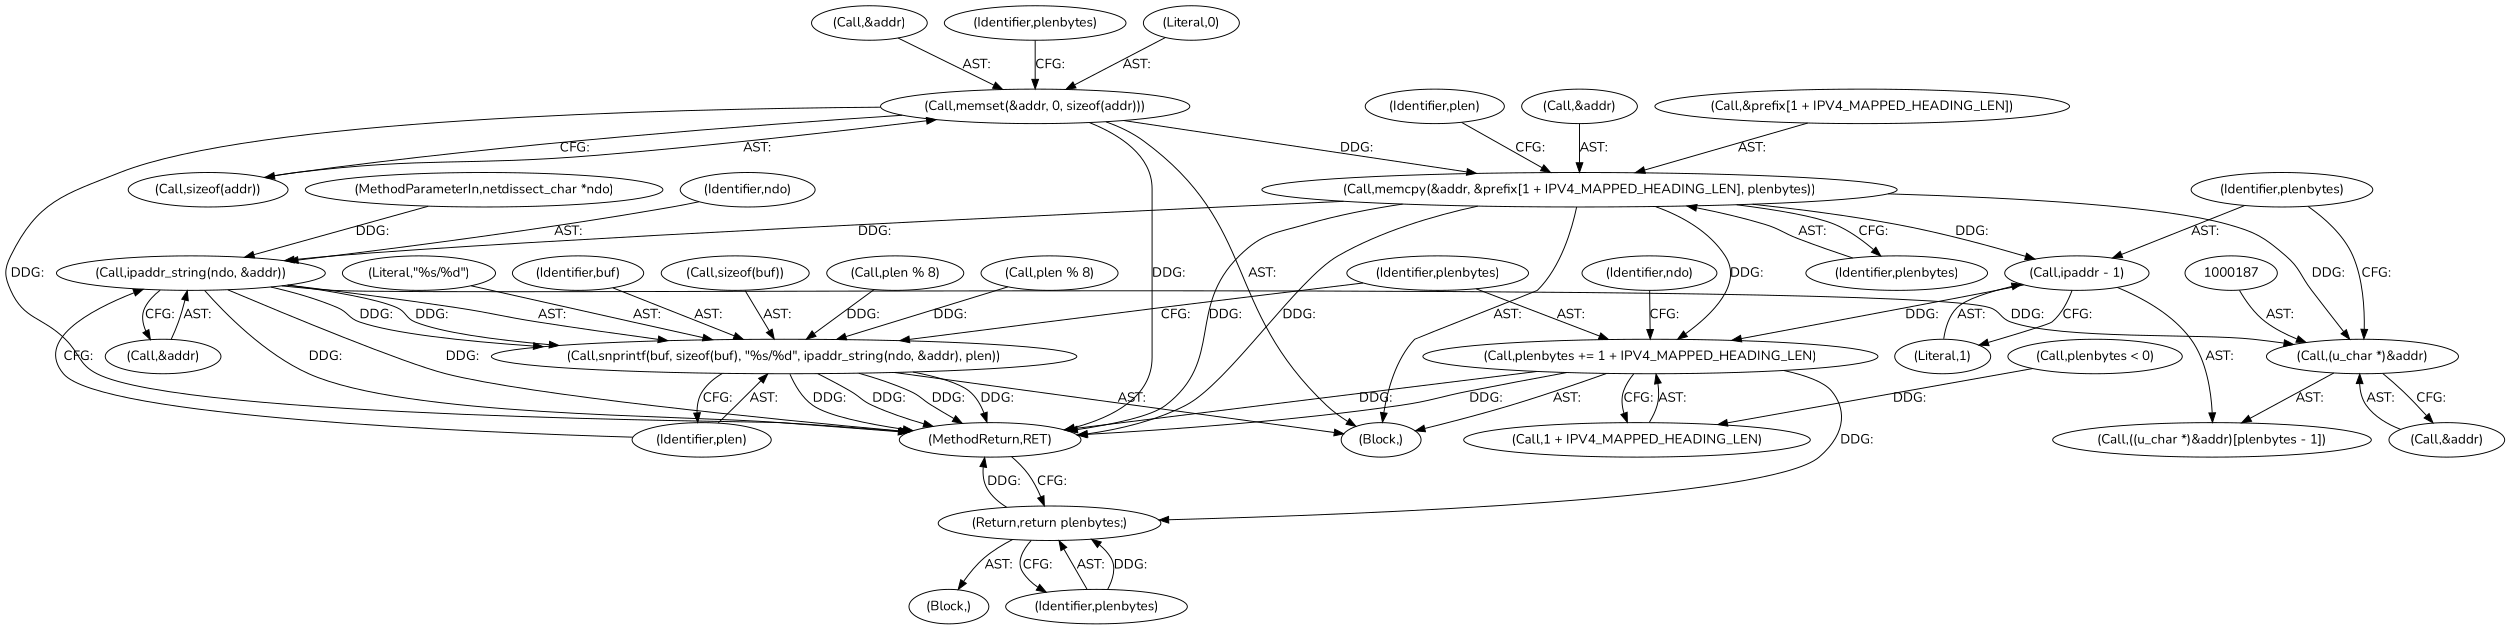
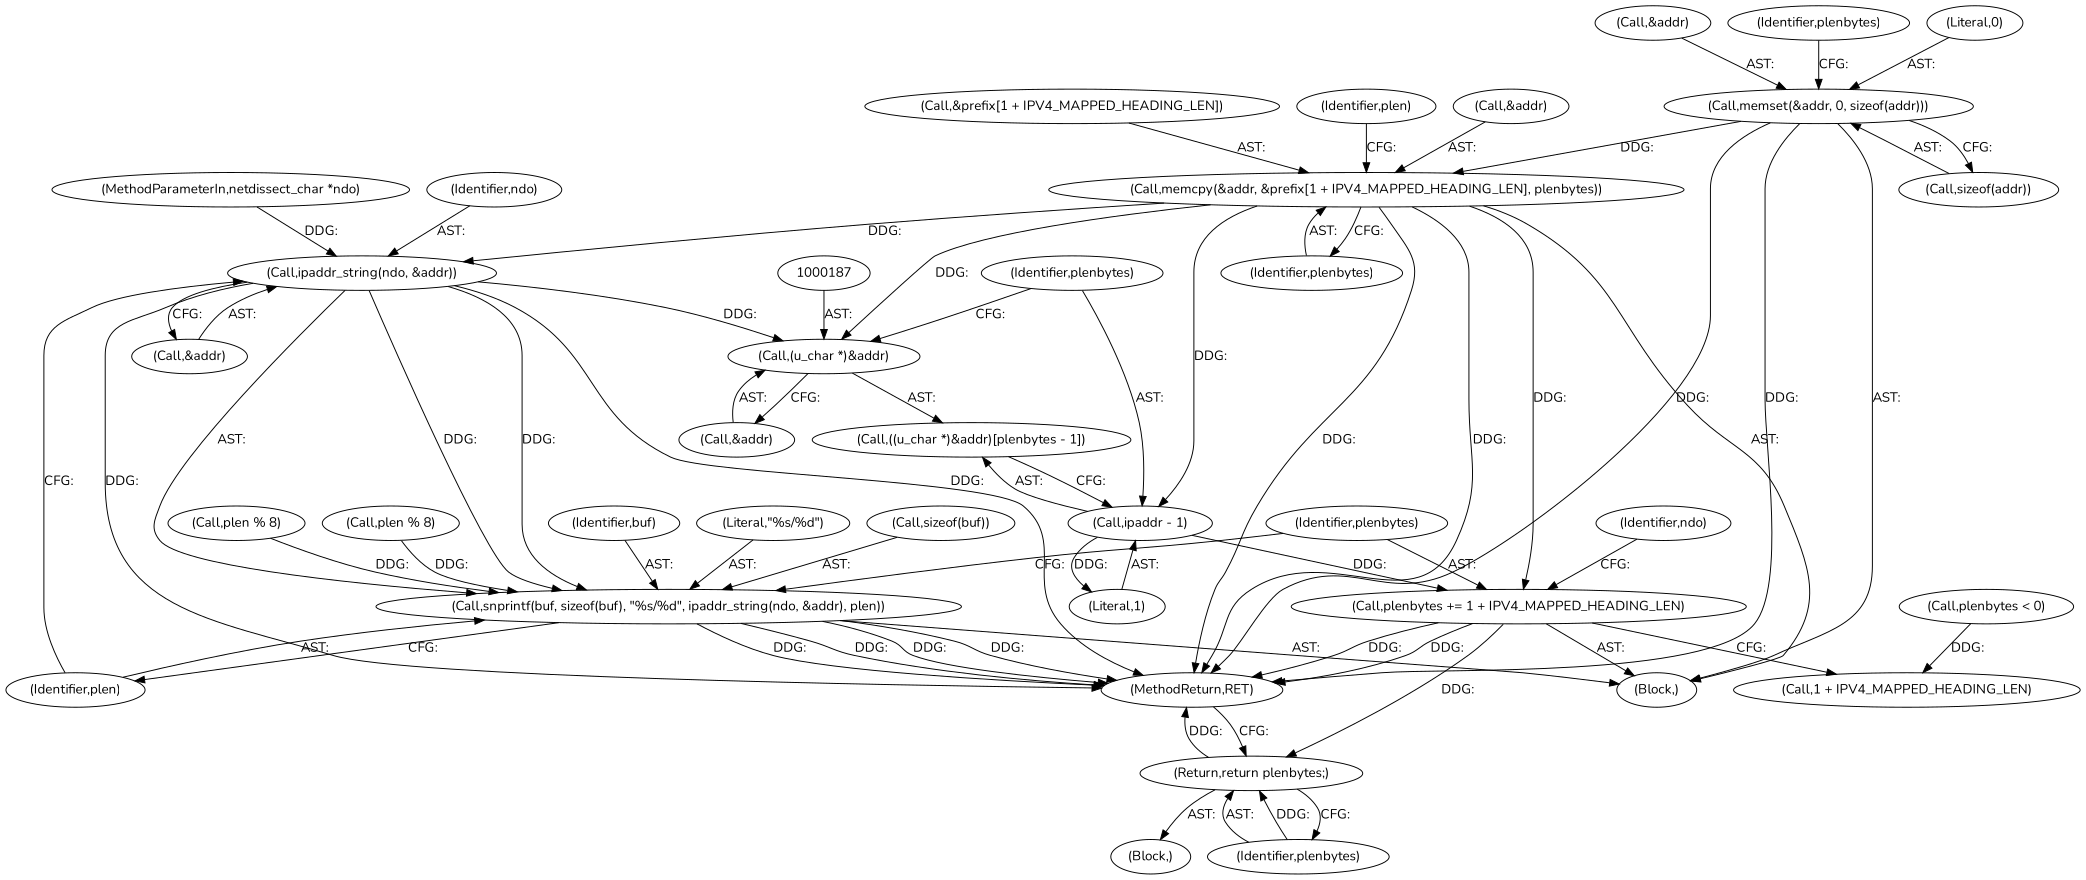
edge "(Call,ipaddr - 1)" -> "(Literal,1)": label "CFG: " -> "DDG: "
edge "(Call,1 + IPV4_MAPPED_HEADING_LEN)" -> "(Call,plenbytes += 1 + IPV4_MAPPED_HEADING_LEN)": removed, label "AST:"
edge "(Call,((u_char *)&addr)[plenbytes - 1])" -> "(Call,ipaddr - 1)": added, label "CFG:"
